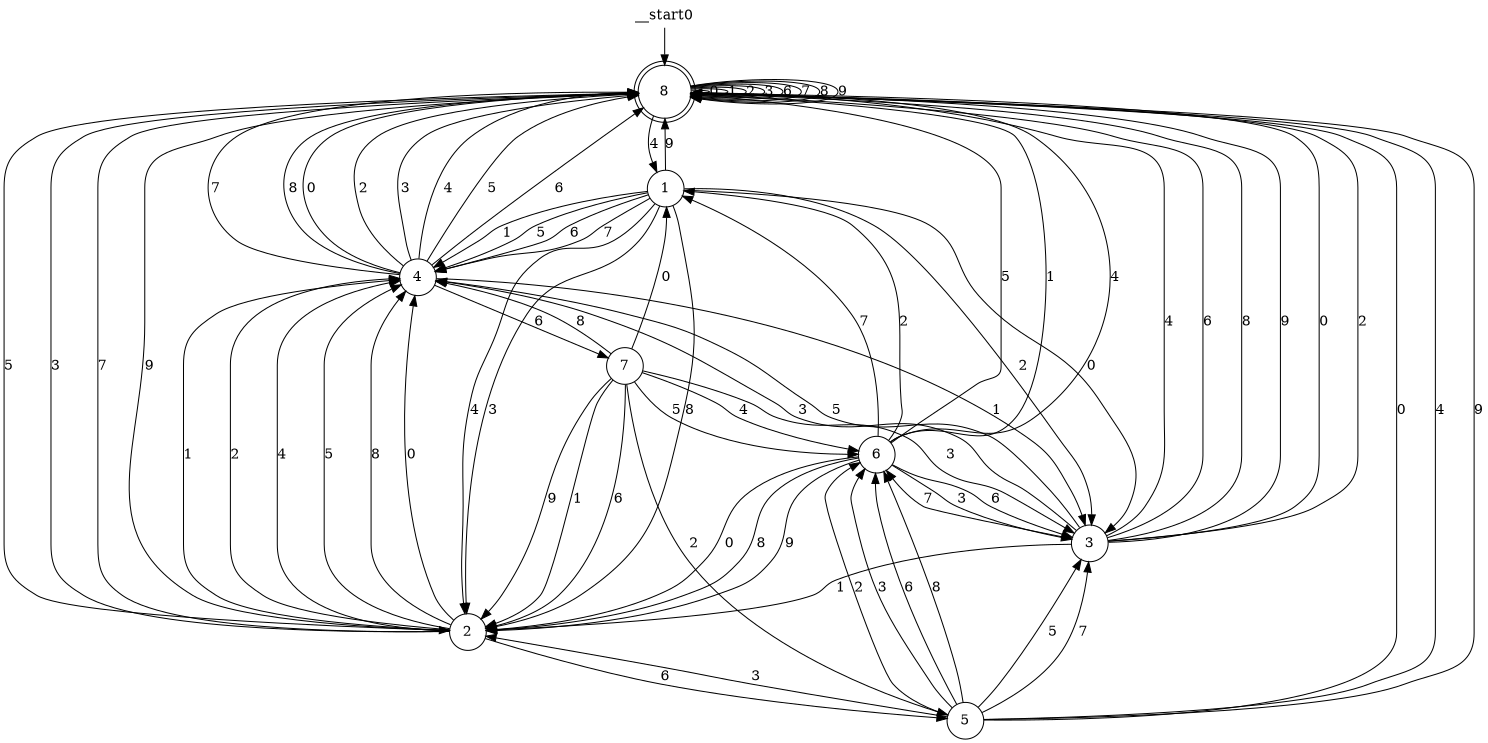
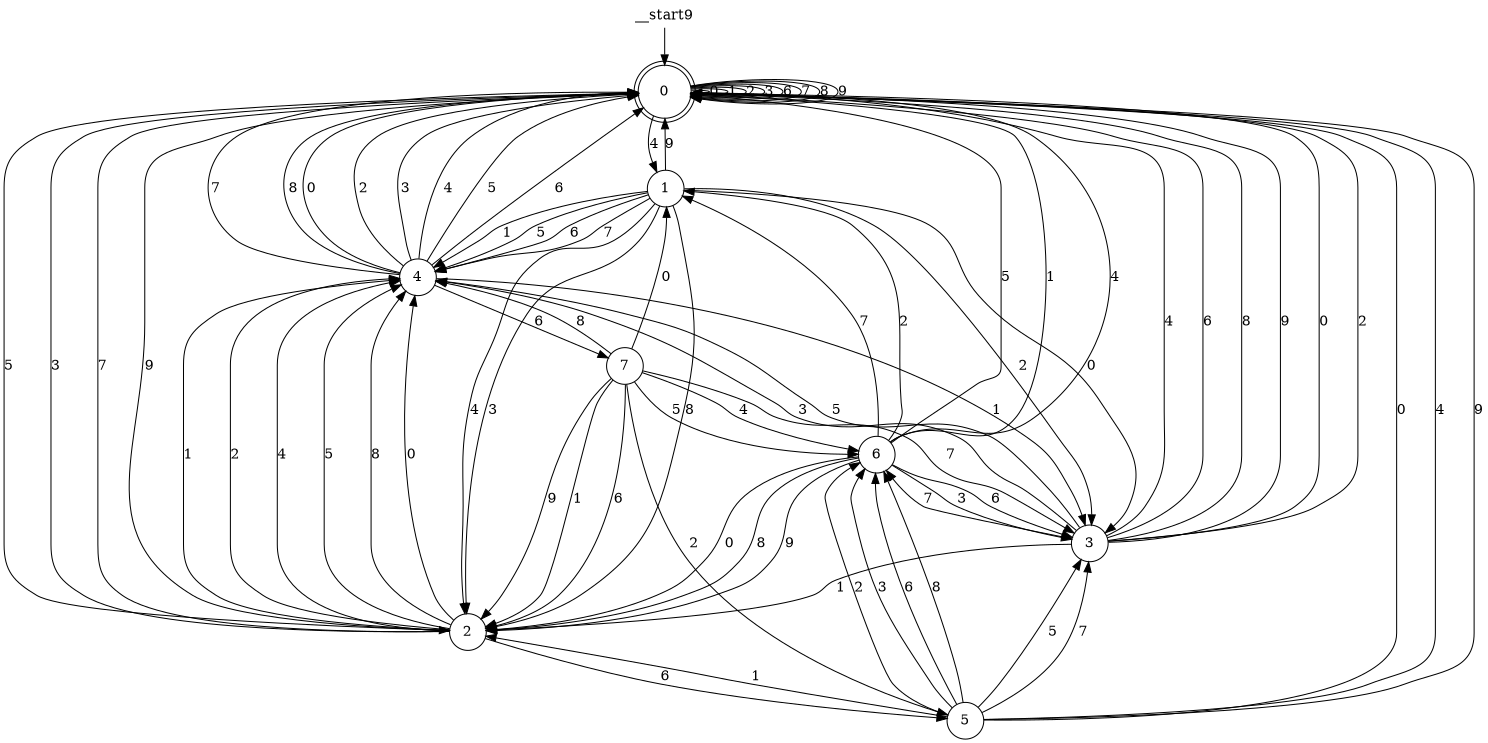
node "__start0": label "__start0" -> "__start9"
node "8": label "8" -> "0"
edge "7" -> "3": label "3" -> "7"
edge "5" -> "2": label "3" -> "1"
